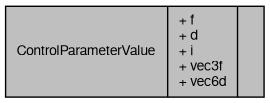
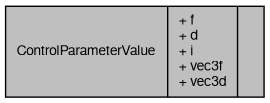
node "ControlParameterValue": text "+ vec6d" -> "+ vec3d"
